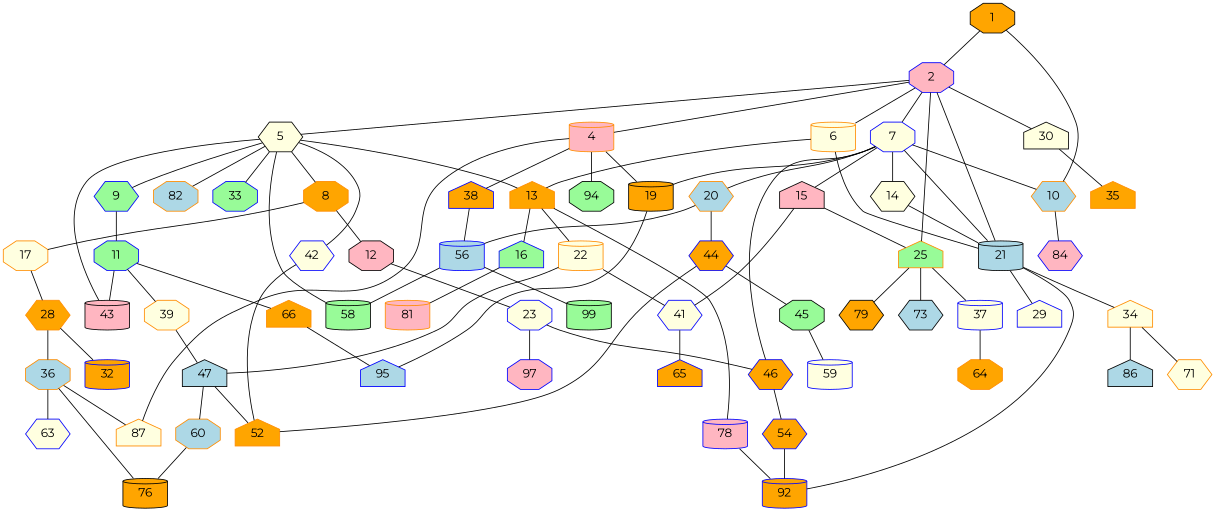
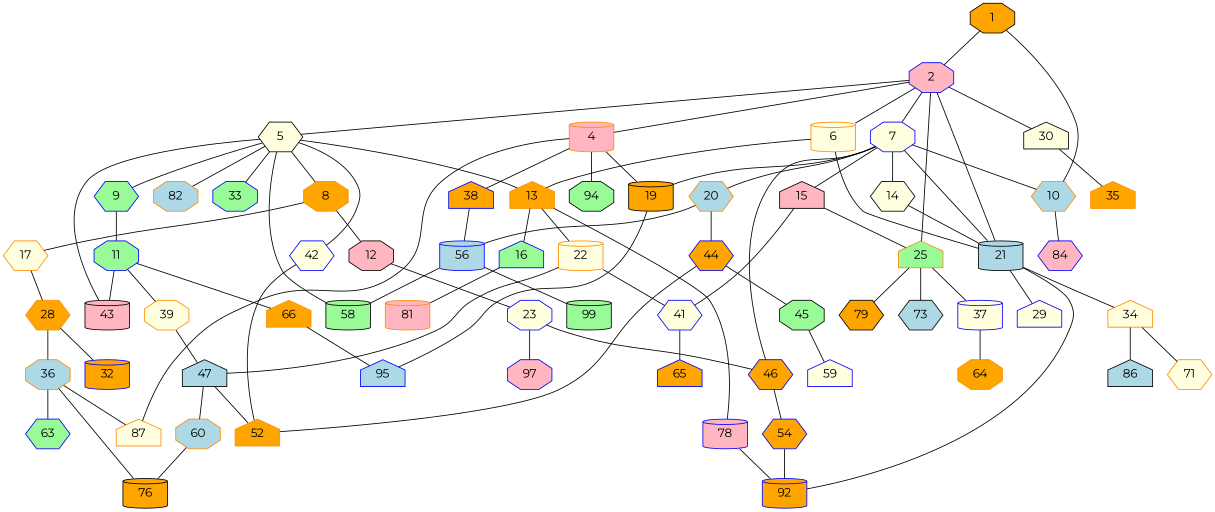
node "17": shape octagon -> hexagon
node "59": shape cylinder -> house
node "63": fillcolor lightyellow -> palegreen
